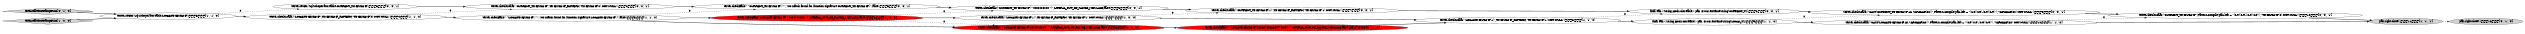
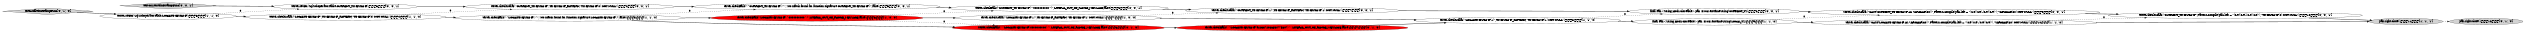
node "testCurrentTimestampFunc['0', '0', '1']": added
node "testLocalTimestampFunc['1', '0', '0']": removed
